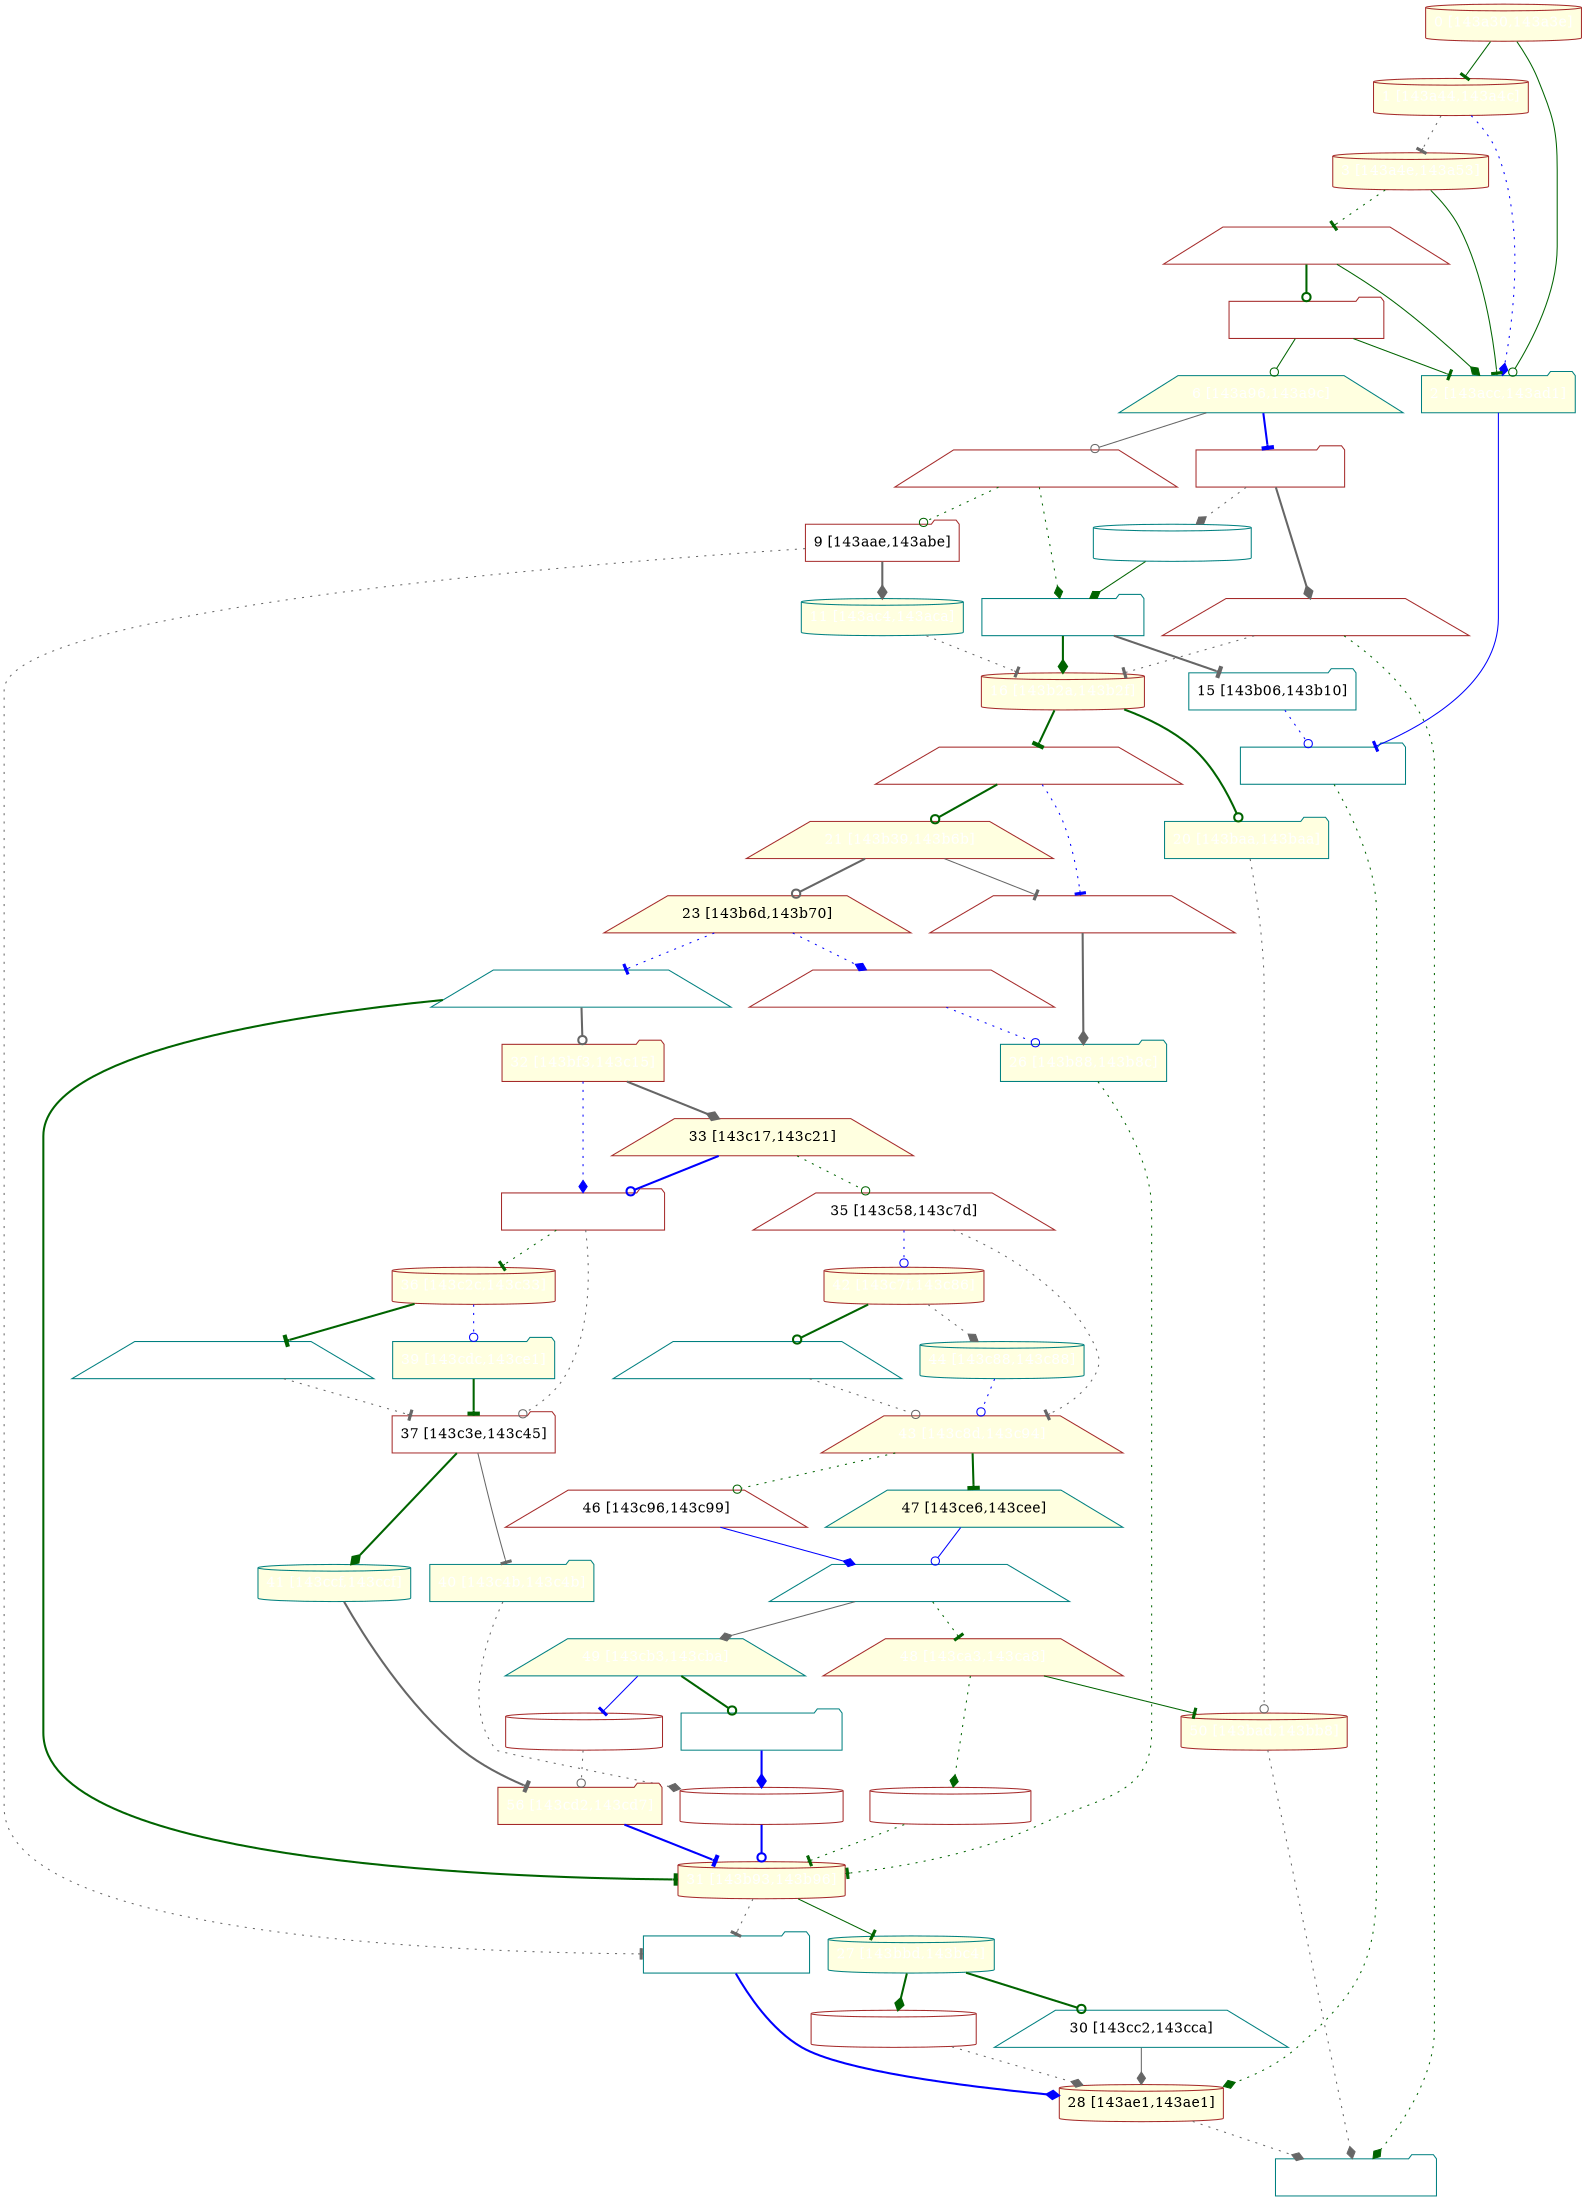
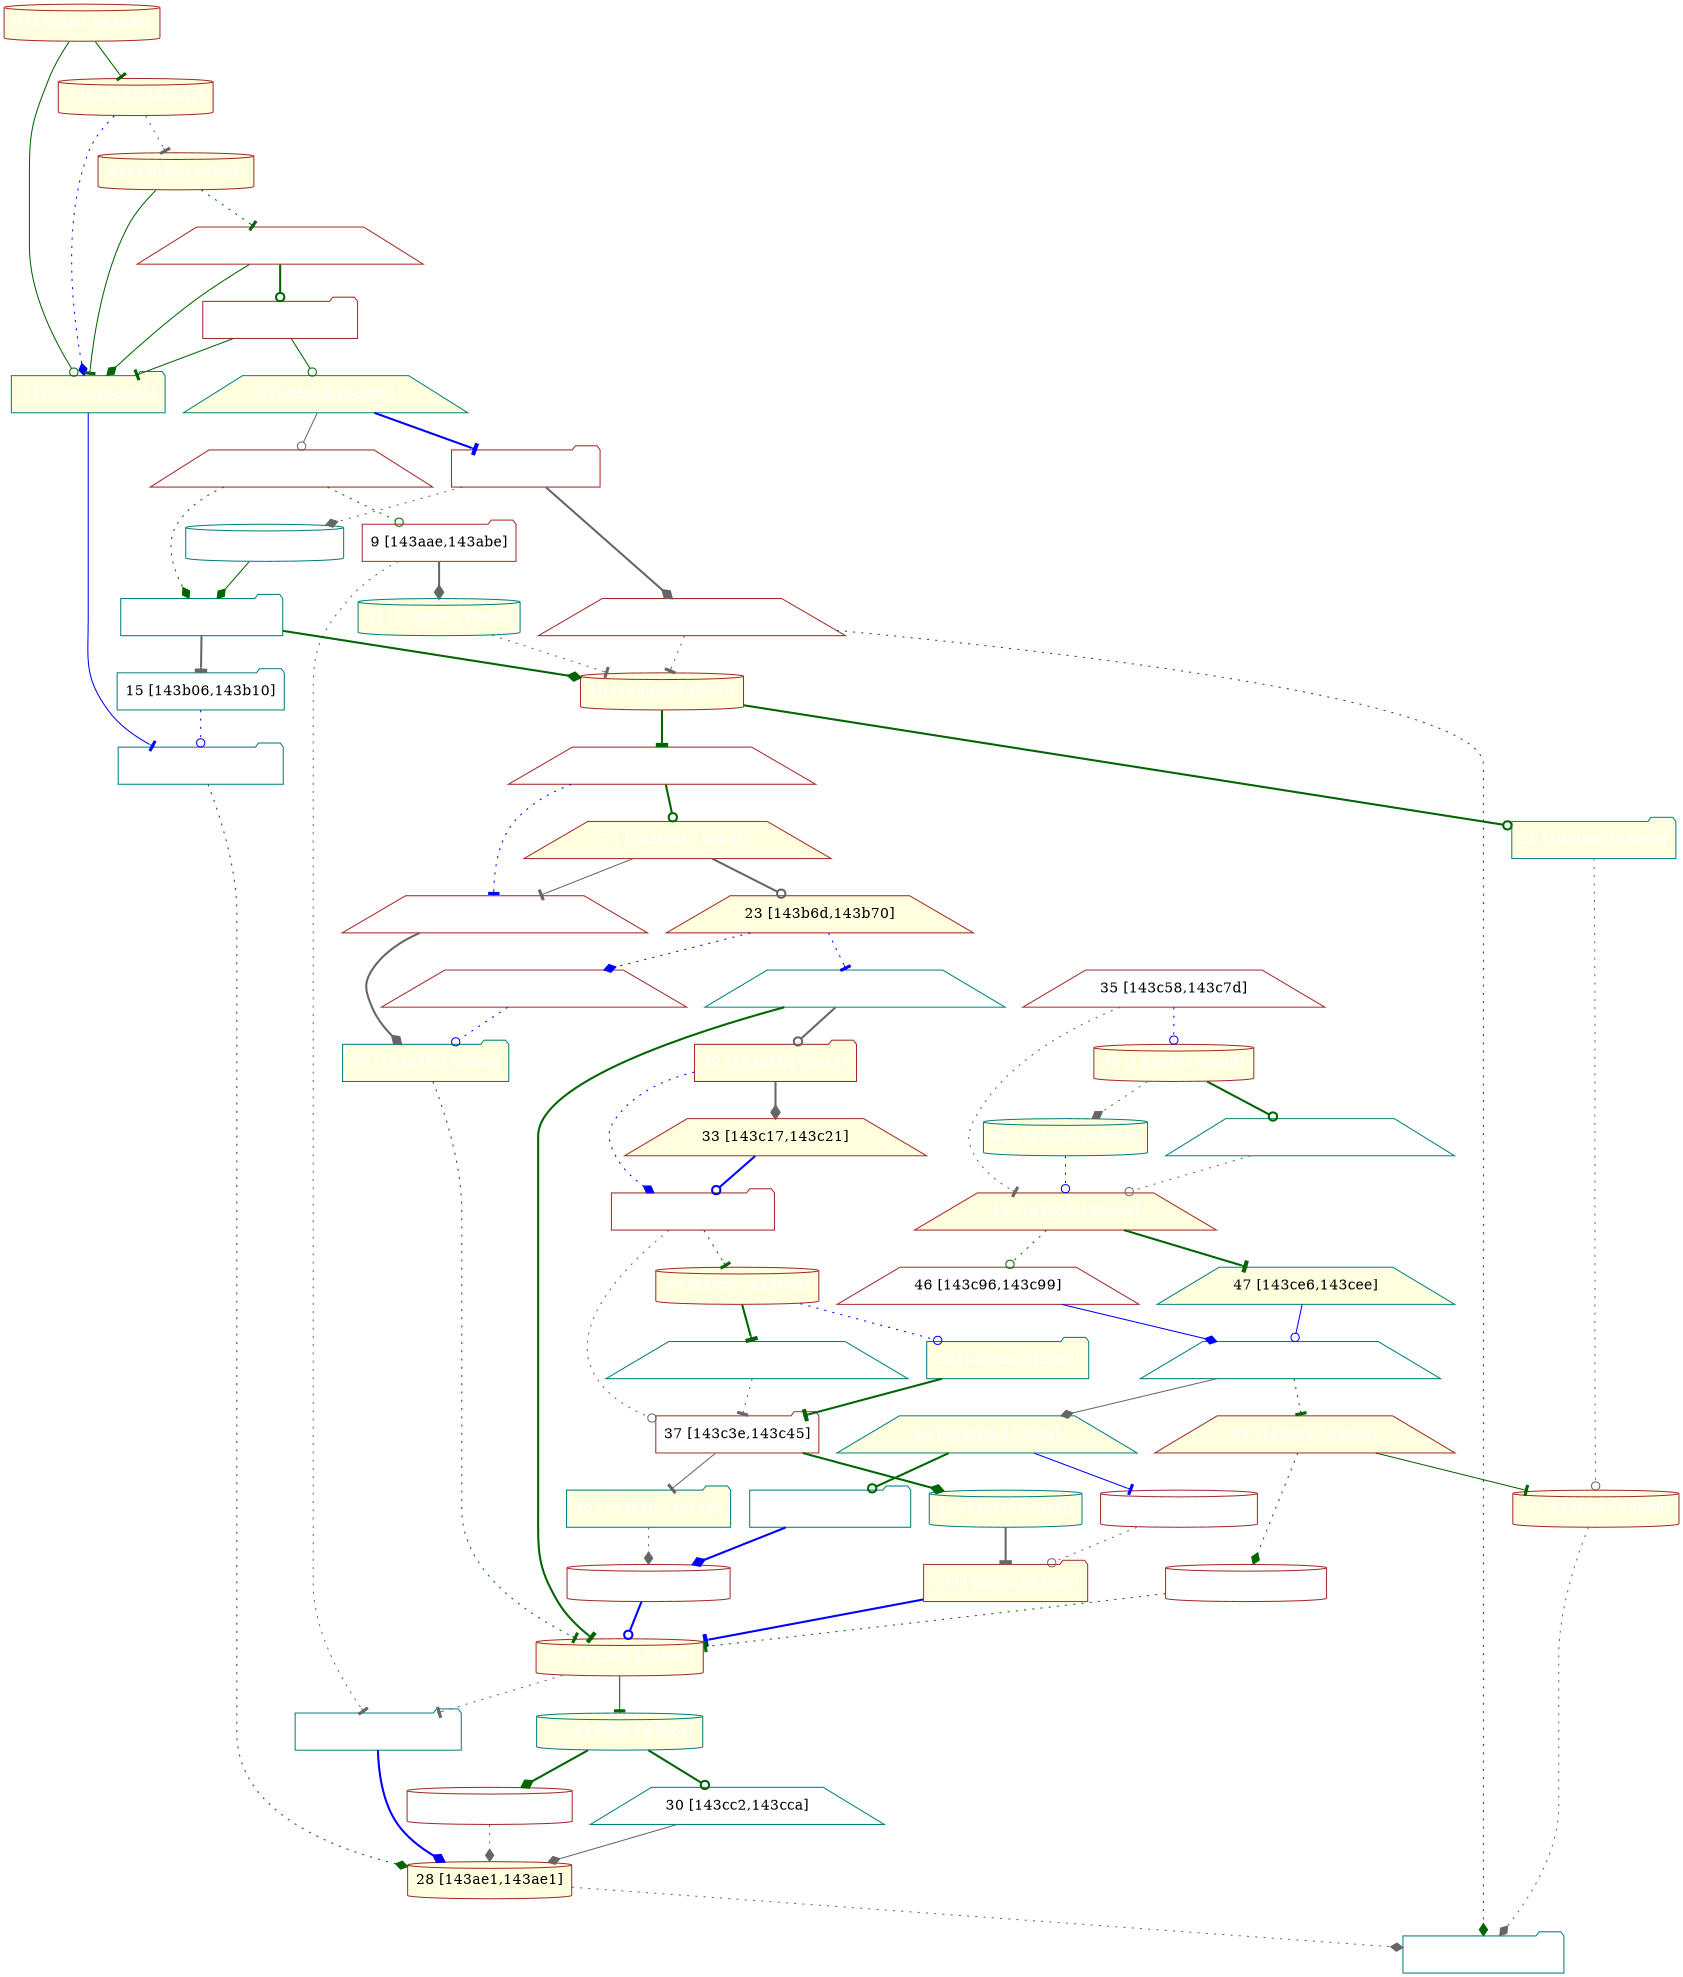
edge "33 [143c17,143c21]" -> "35 [143c58,143c7d]": removed
